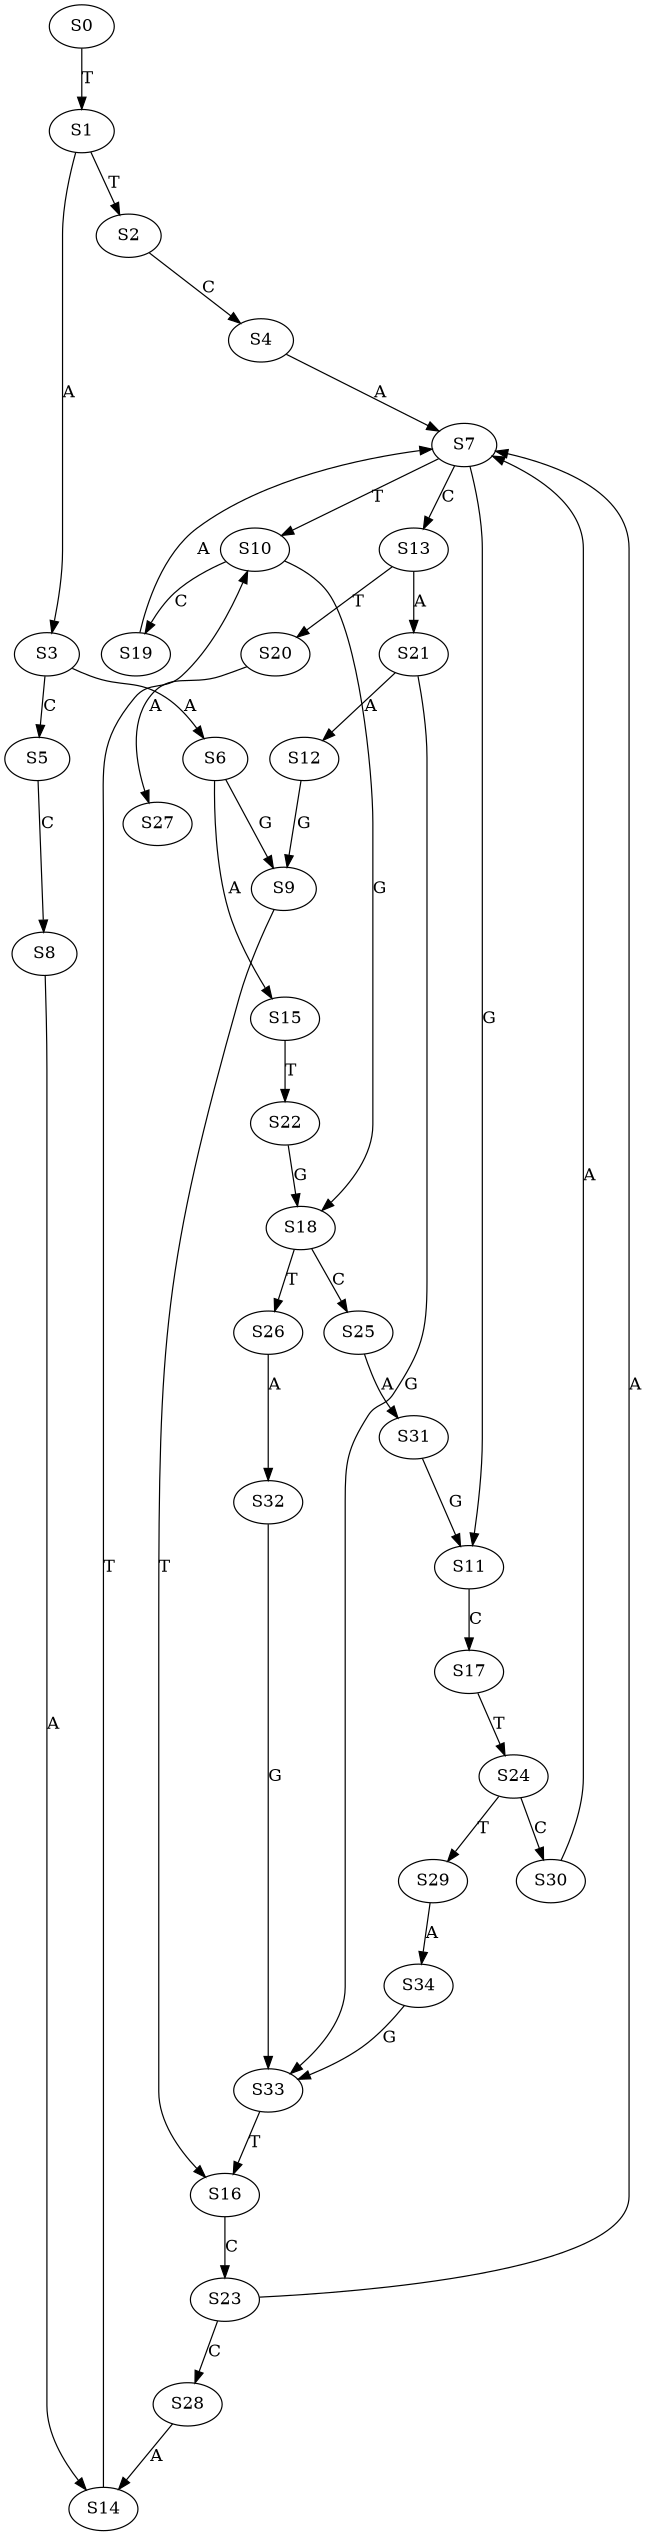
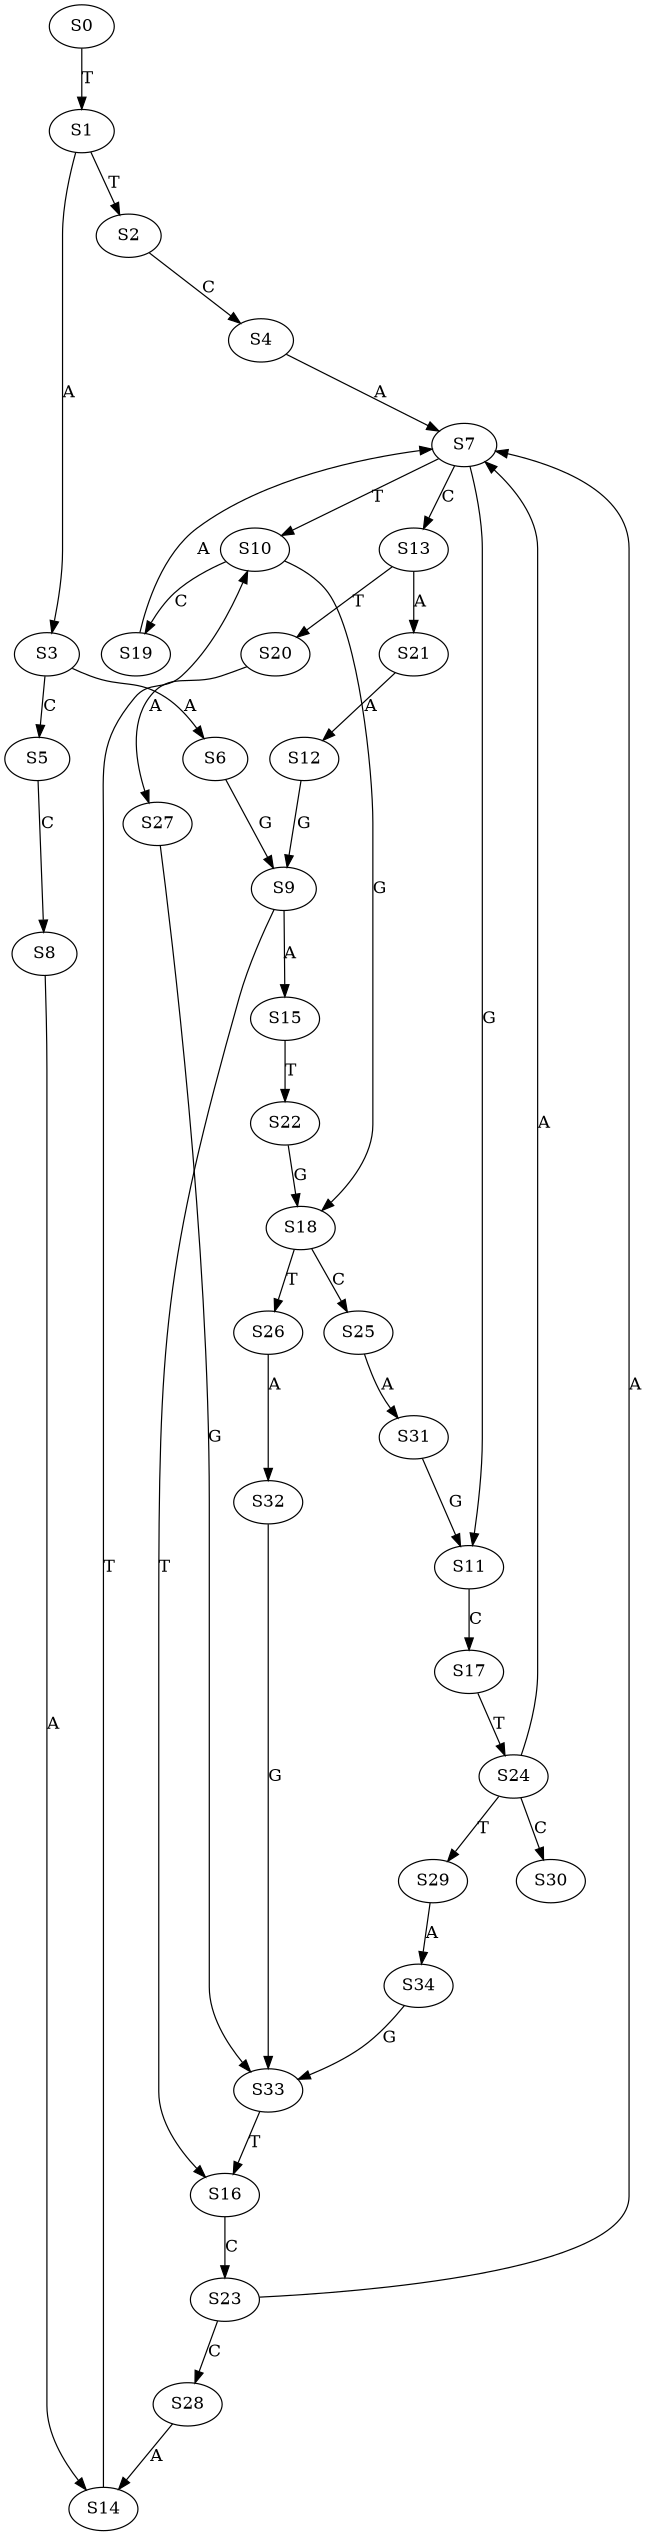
edge "S6" -> "S15": now "S9" -> "S15"
edge "S30" -> "S7": now "S24" -> "S7"
edge "S21" -> "S33": now "S27" -> "S33"
